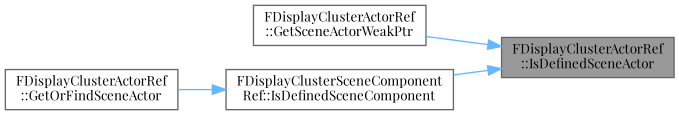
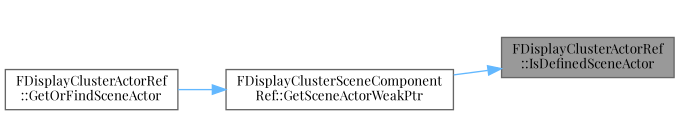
node "FDisplayClusterActorRef ::GetSceneActorWeakPtr": removed
node "FDisplayClusterSceneComponent Ref::IsDefinedSceneComponent": label "FDisplayClusterSceneComponent Ref::IsDefinedSceneComponent" -> "FDisplayClusterSceneComponent Ref::GetSceneActorWeakPtr"
